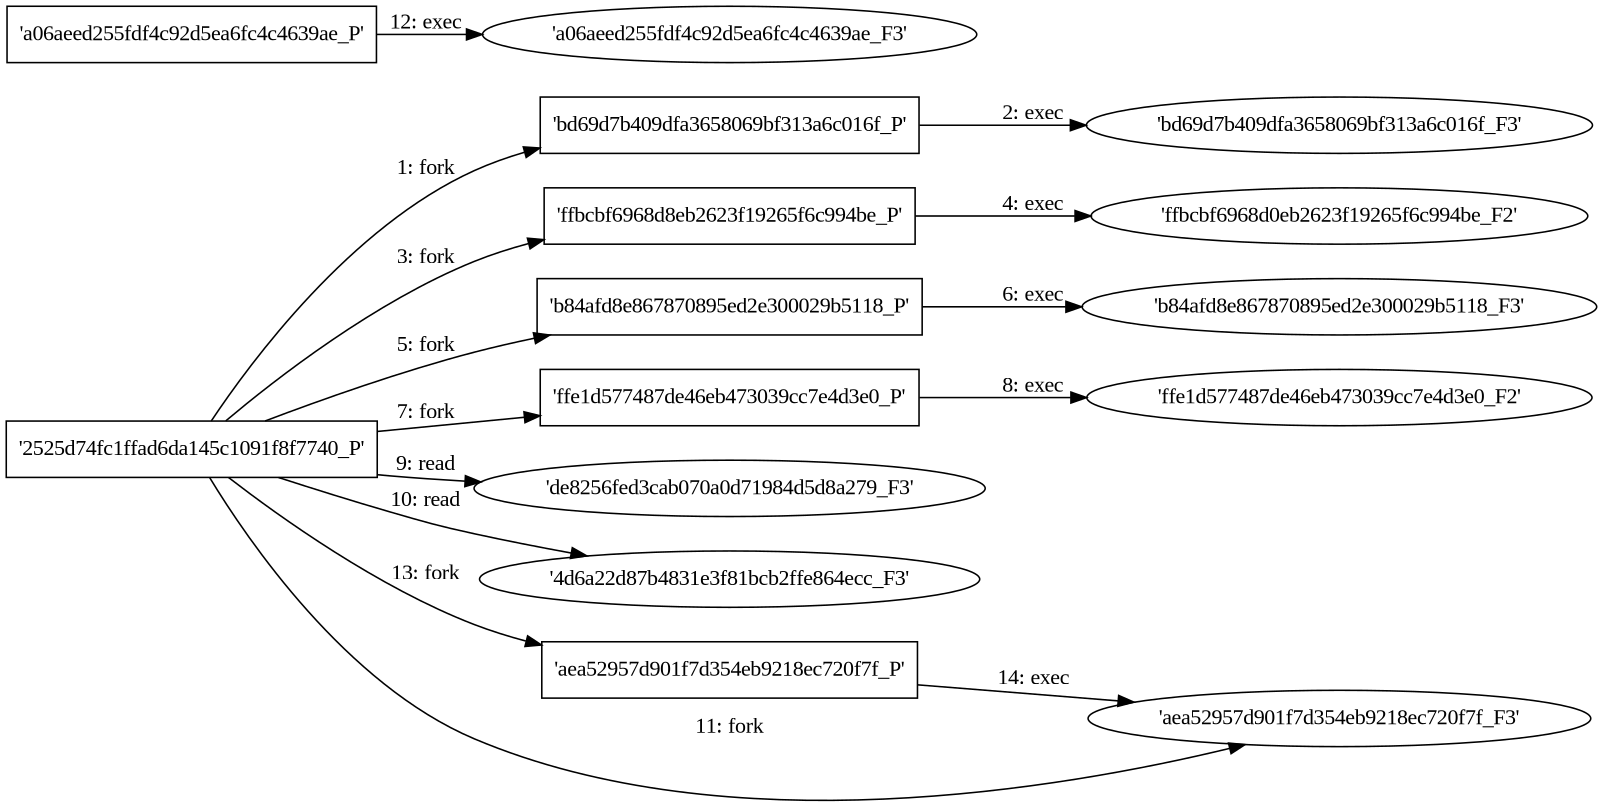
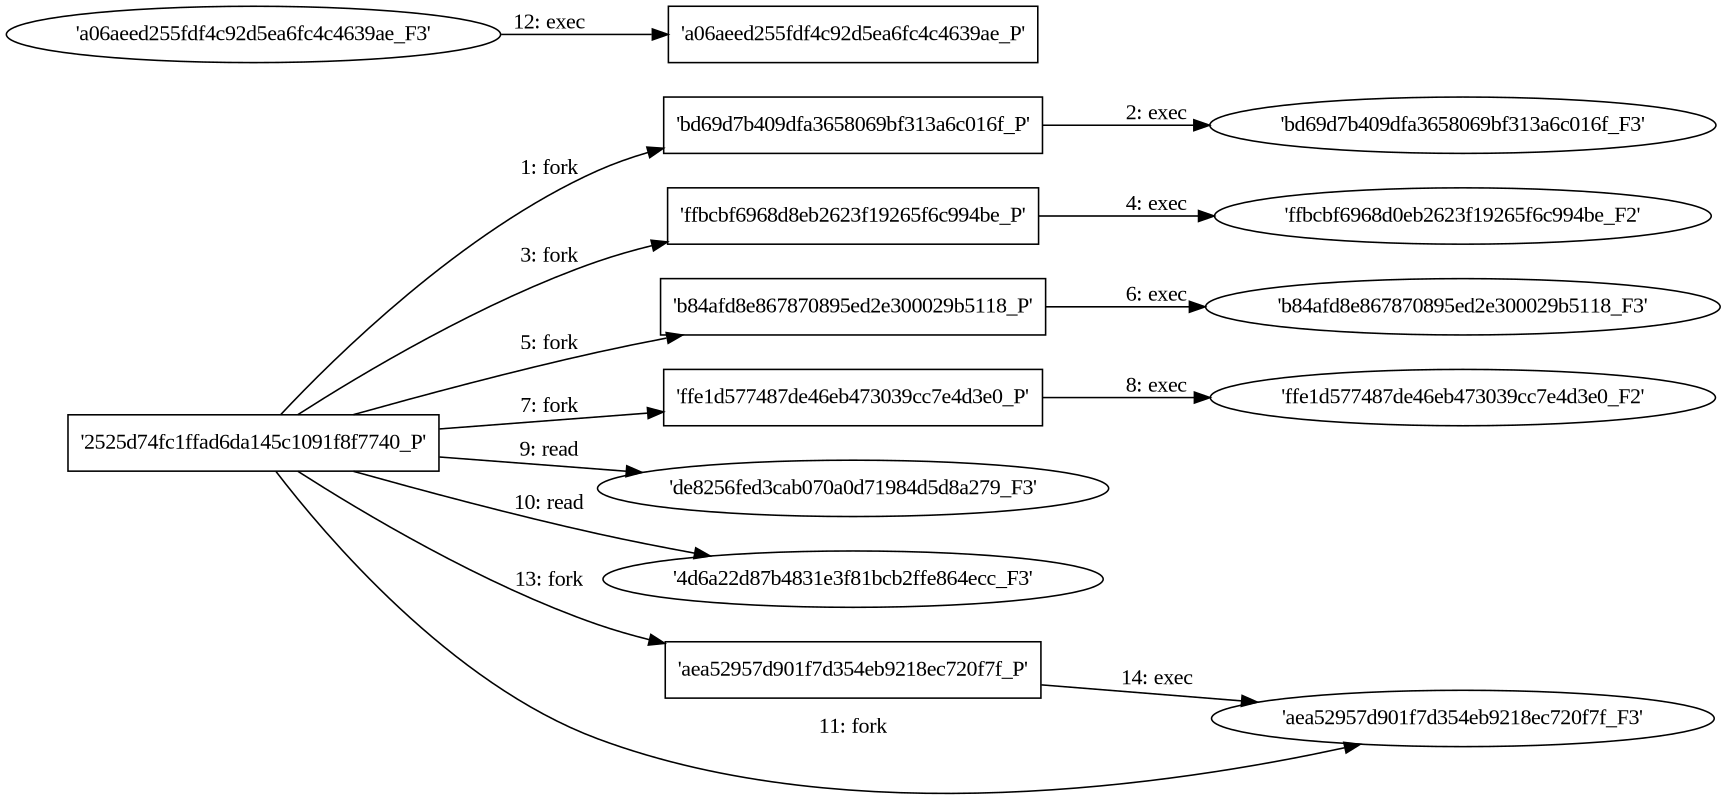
edge "'a06aeed255fdf4c92d5ea6fc4c4639ae_P'" -> "'a06aeed255fdf4c92d5ea6fc4c4639ae_F3'": reversed
